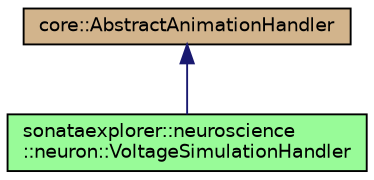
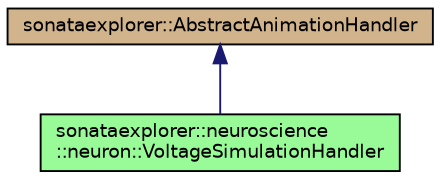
node "core::AbstractAnimationHandler": label "core::AbstractAnimationHandler" -> "sonataexplorer::AbstractAnimationHandler"
